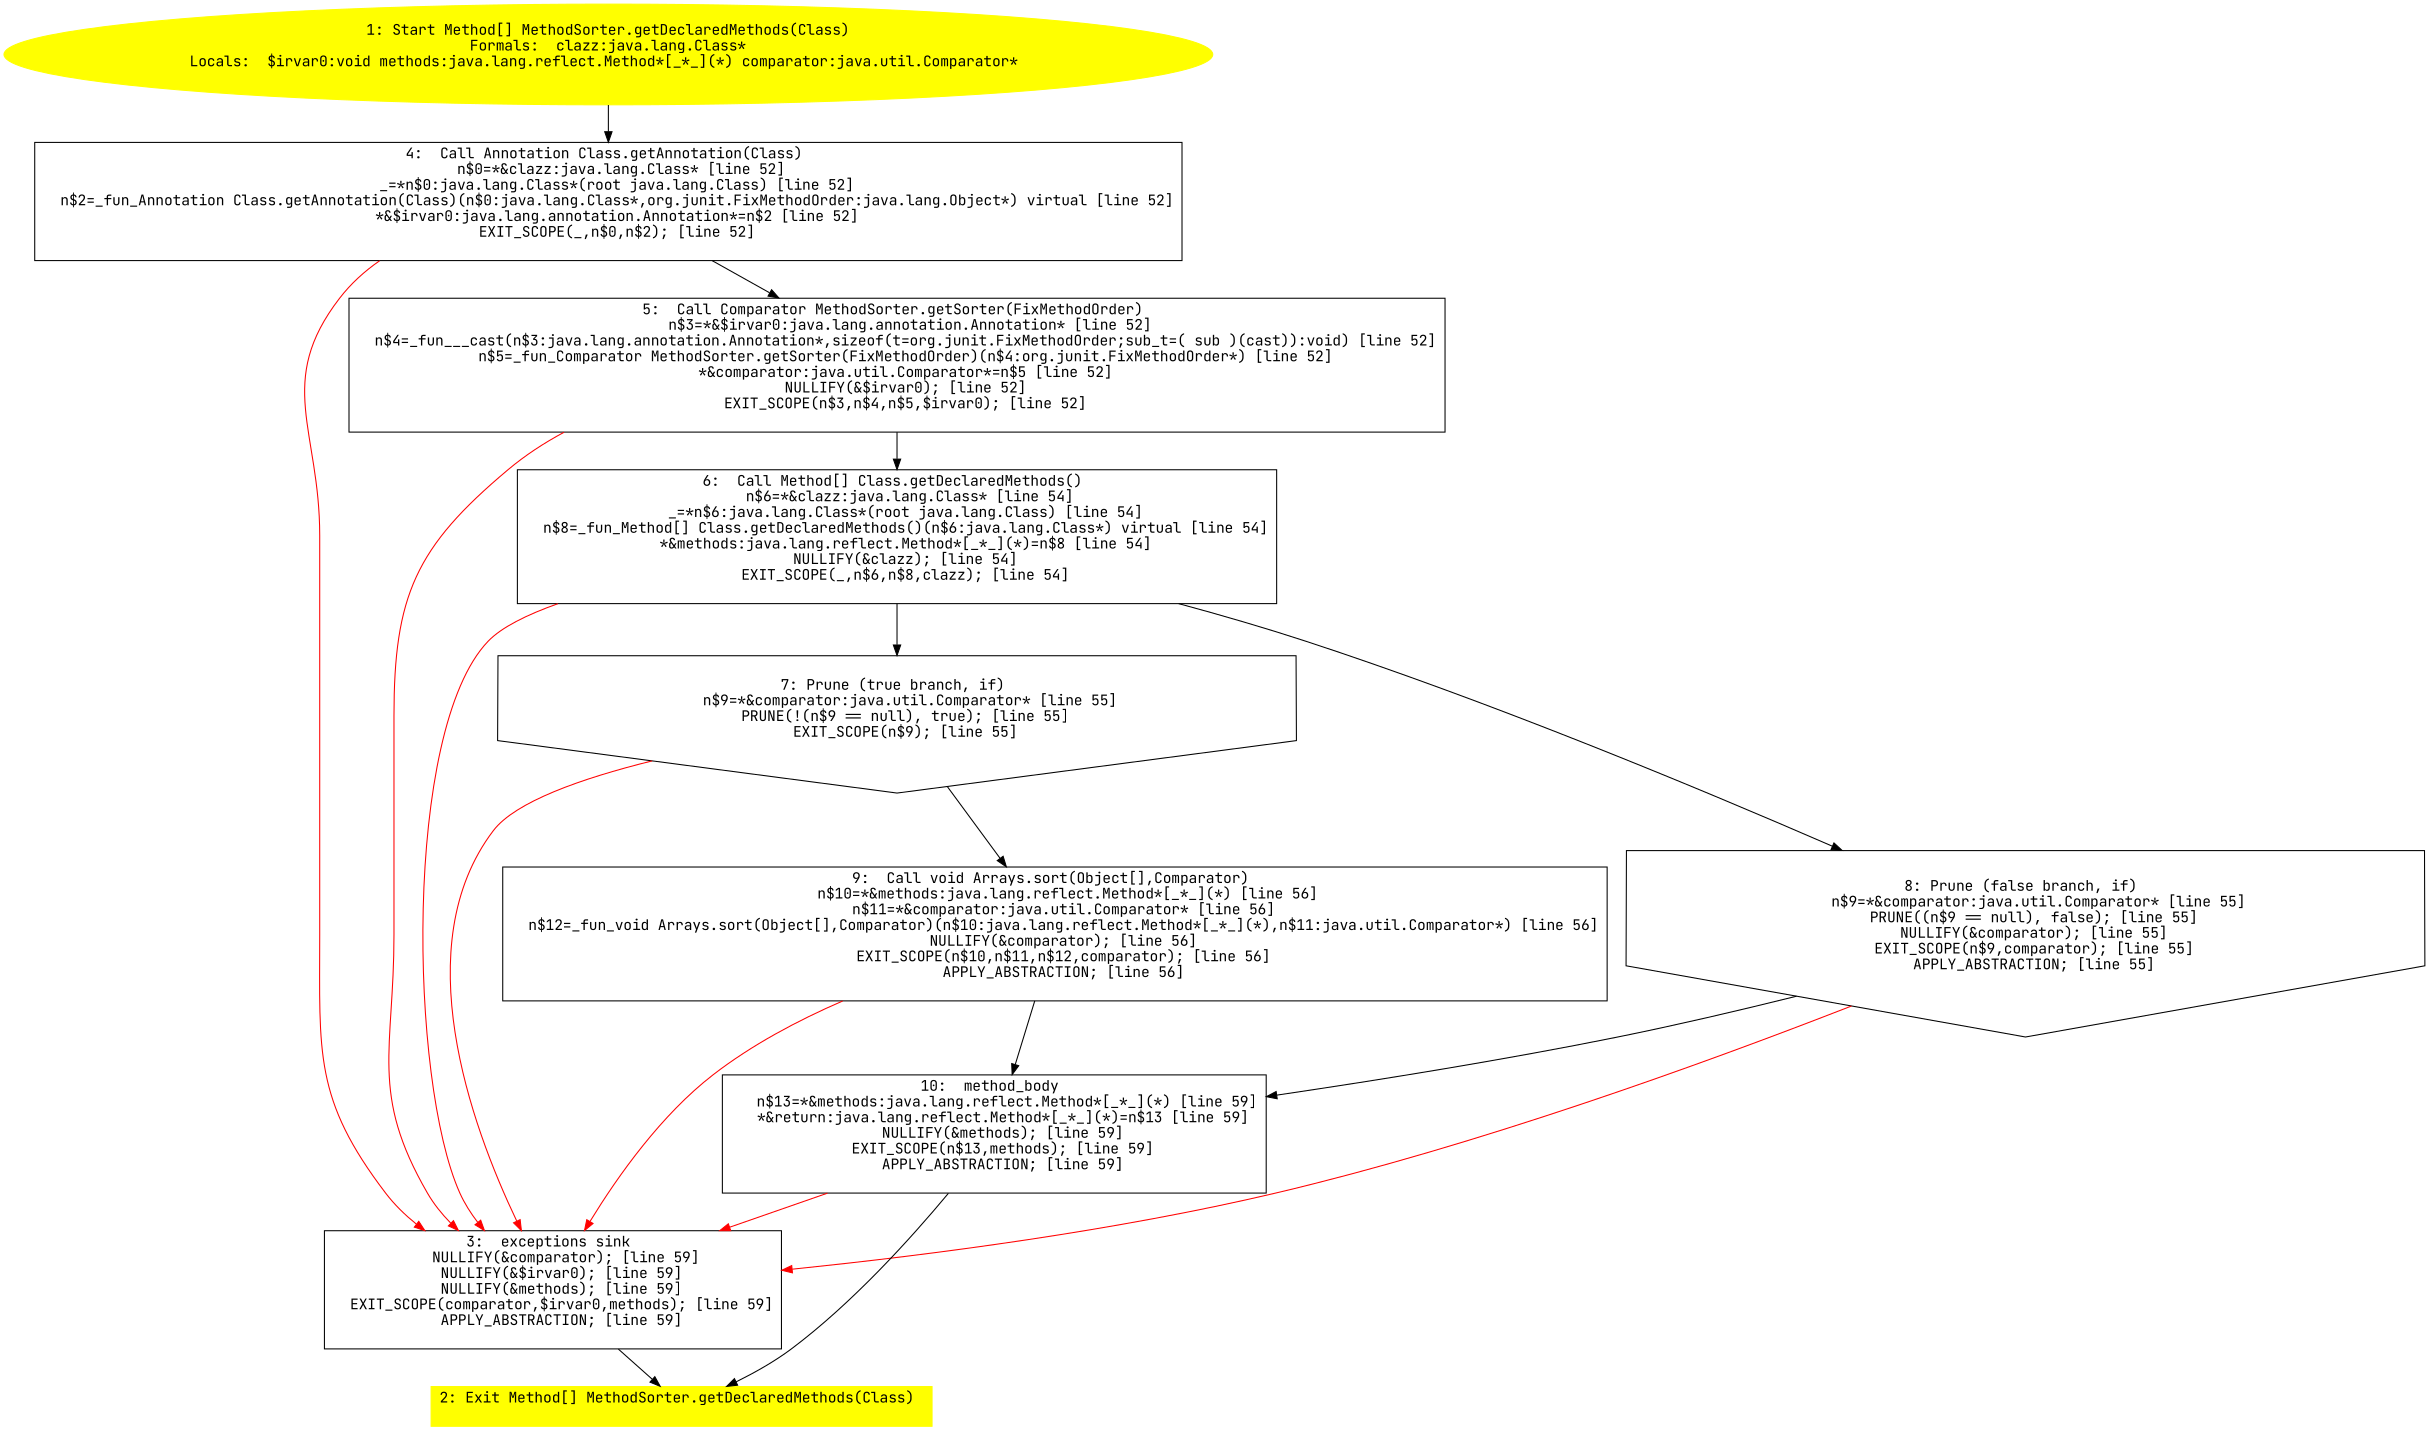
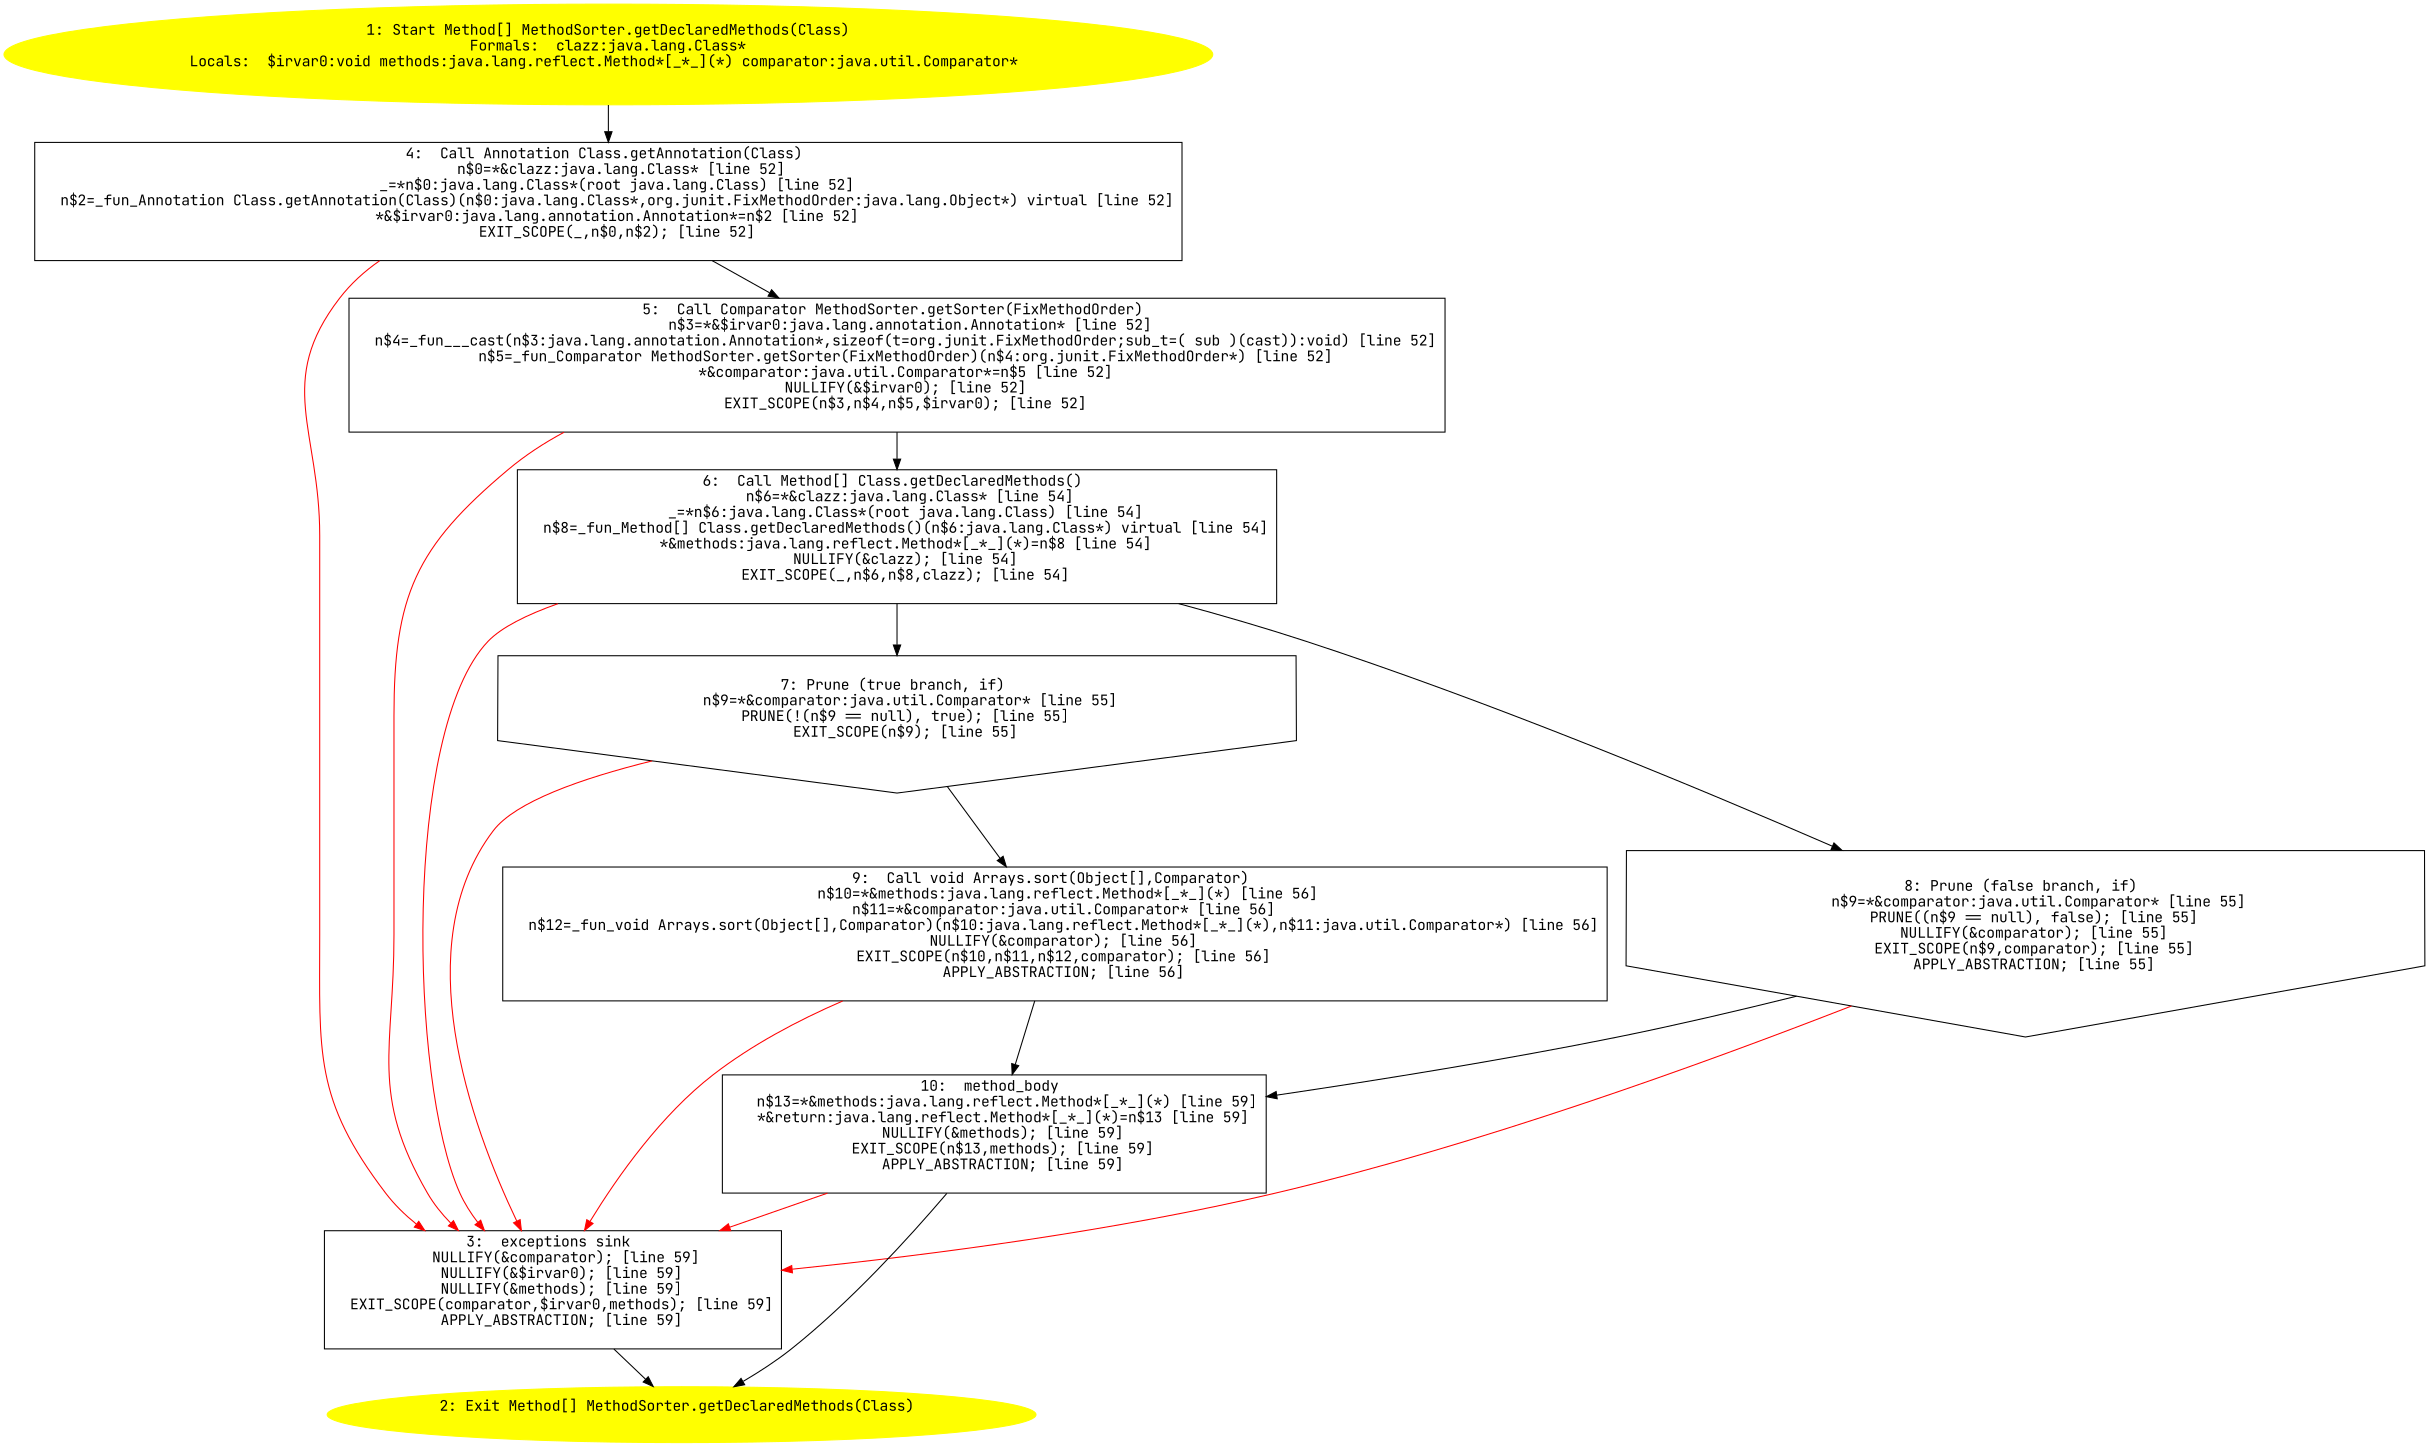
node "2: Exit Method[] MethodSorter.getDeclaredMethods(Class)": shape box -> ellipse
